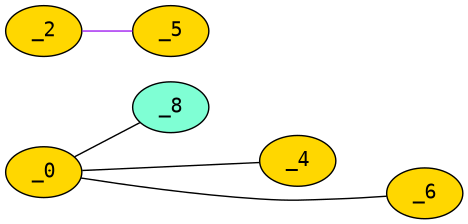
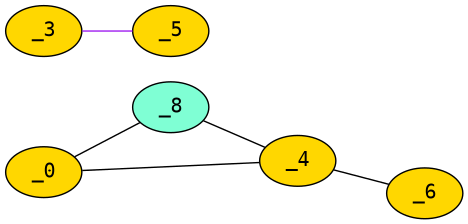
node "_2": label "_2" -> "_3"
edge "_8" -- "_4": added
edge "_0" -- "_6": now "_4" -- "_6"
